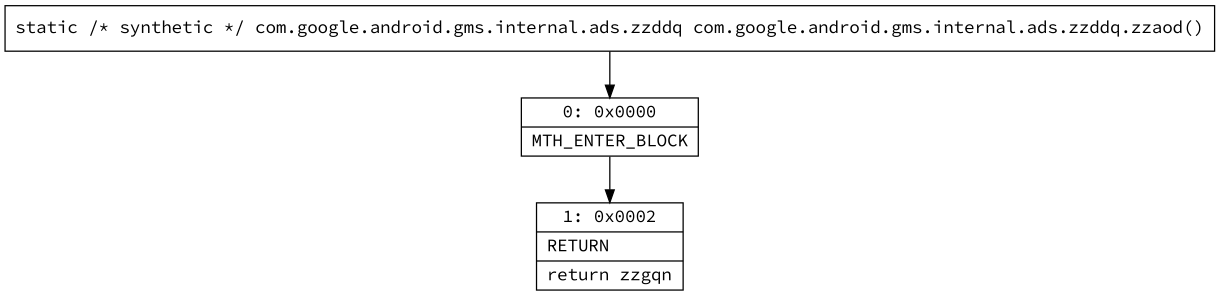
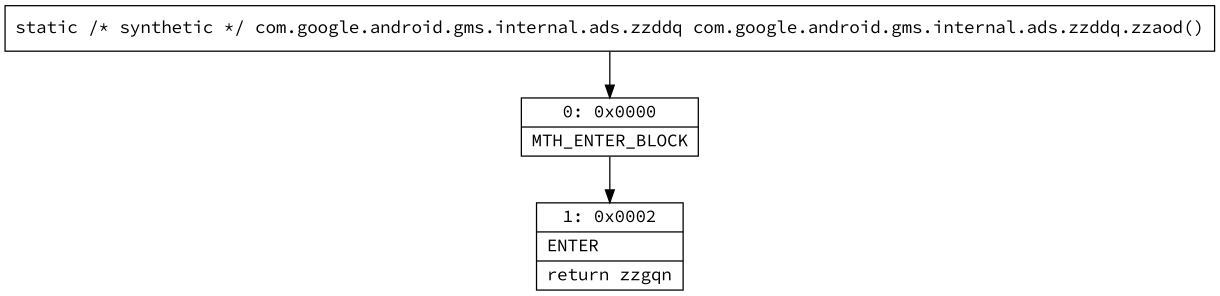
node "1: 0x0002": text "RETURN" -> "ENTER"
